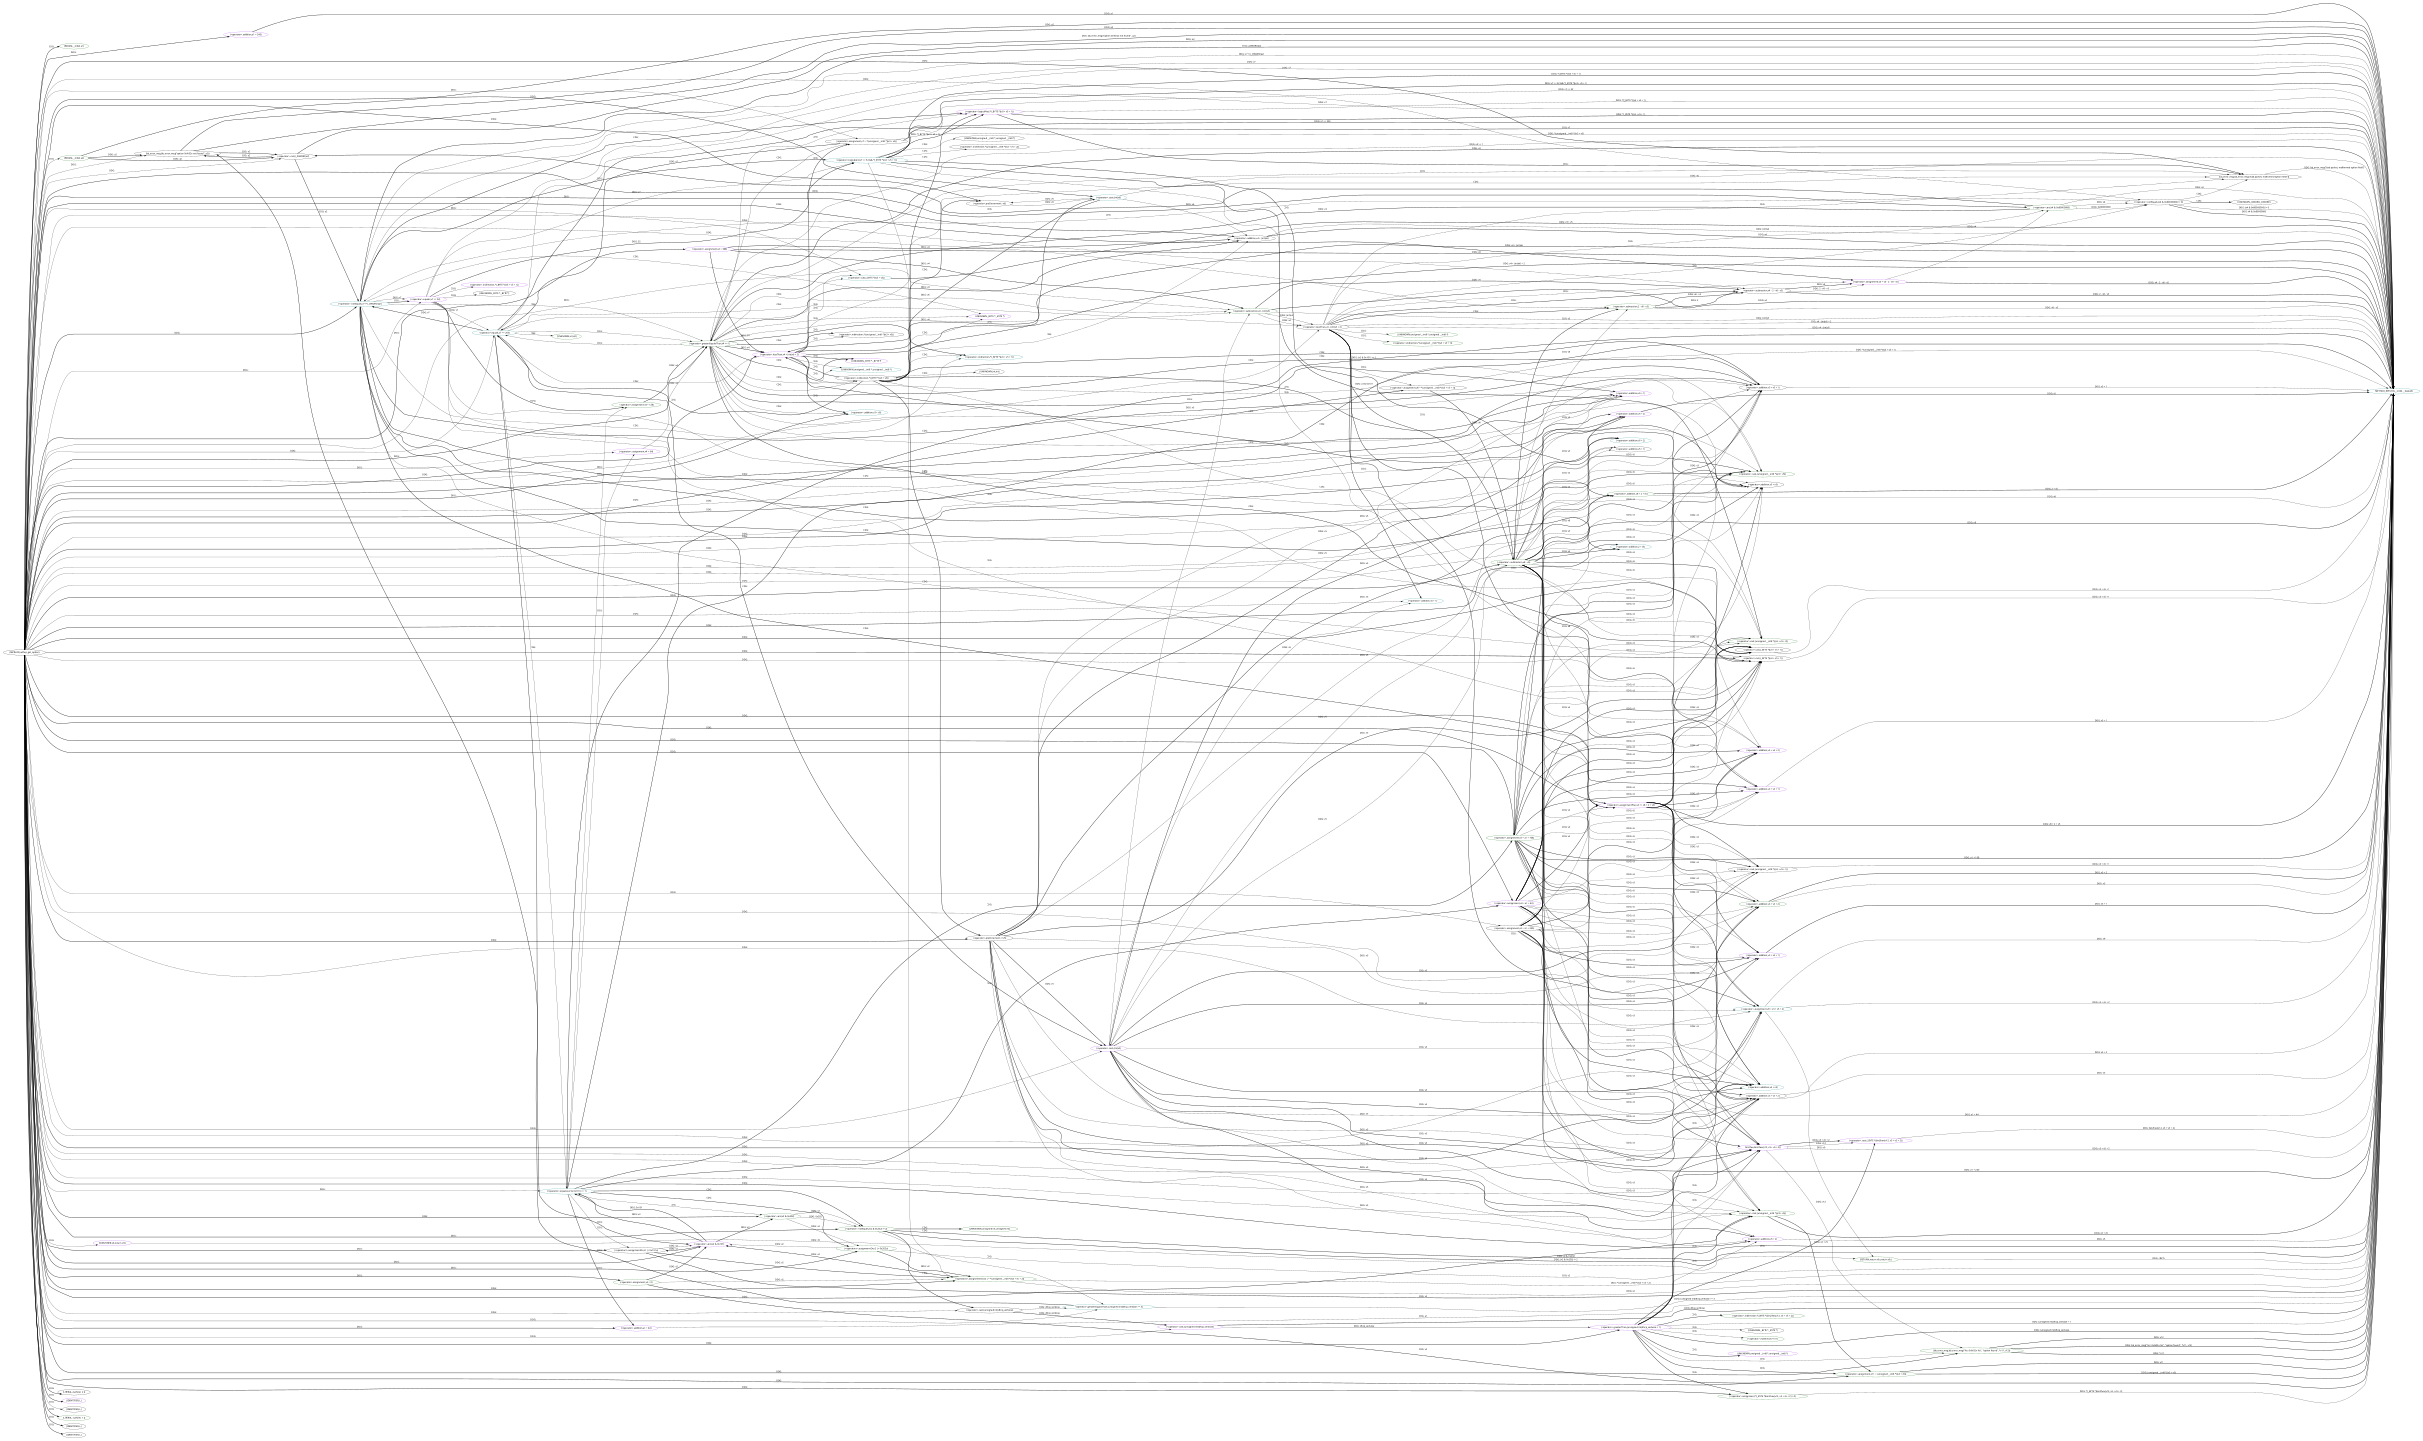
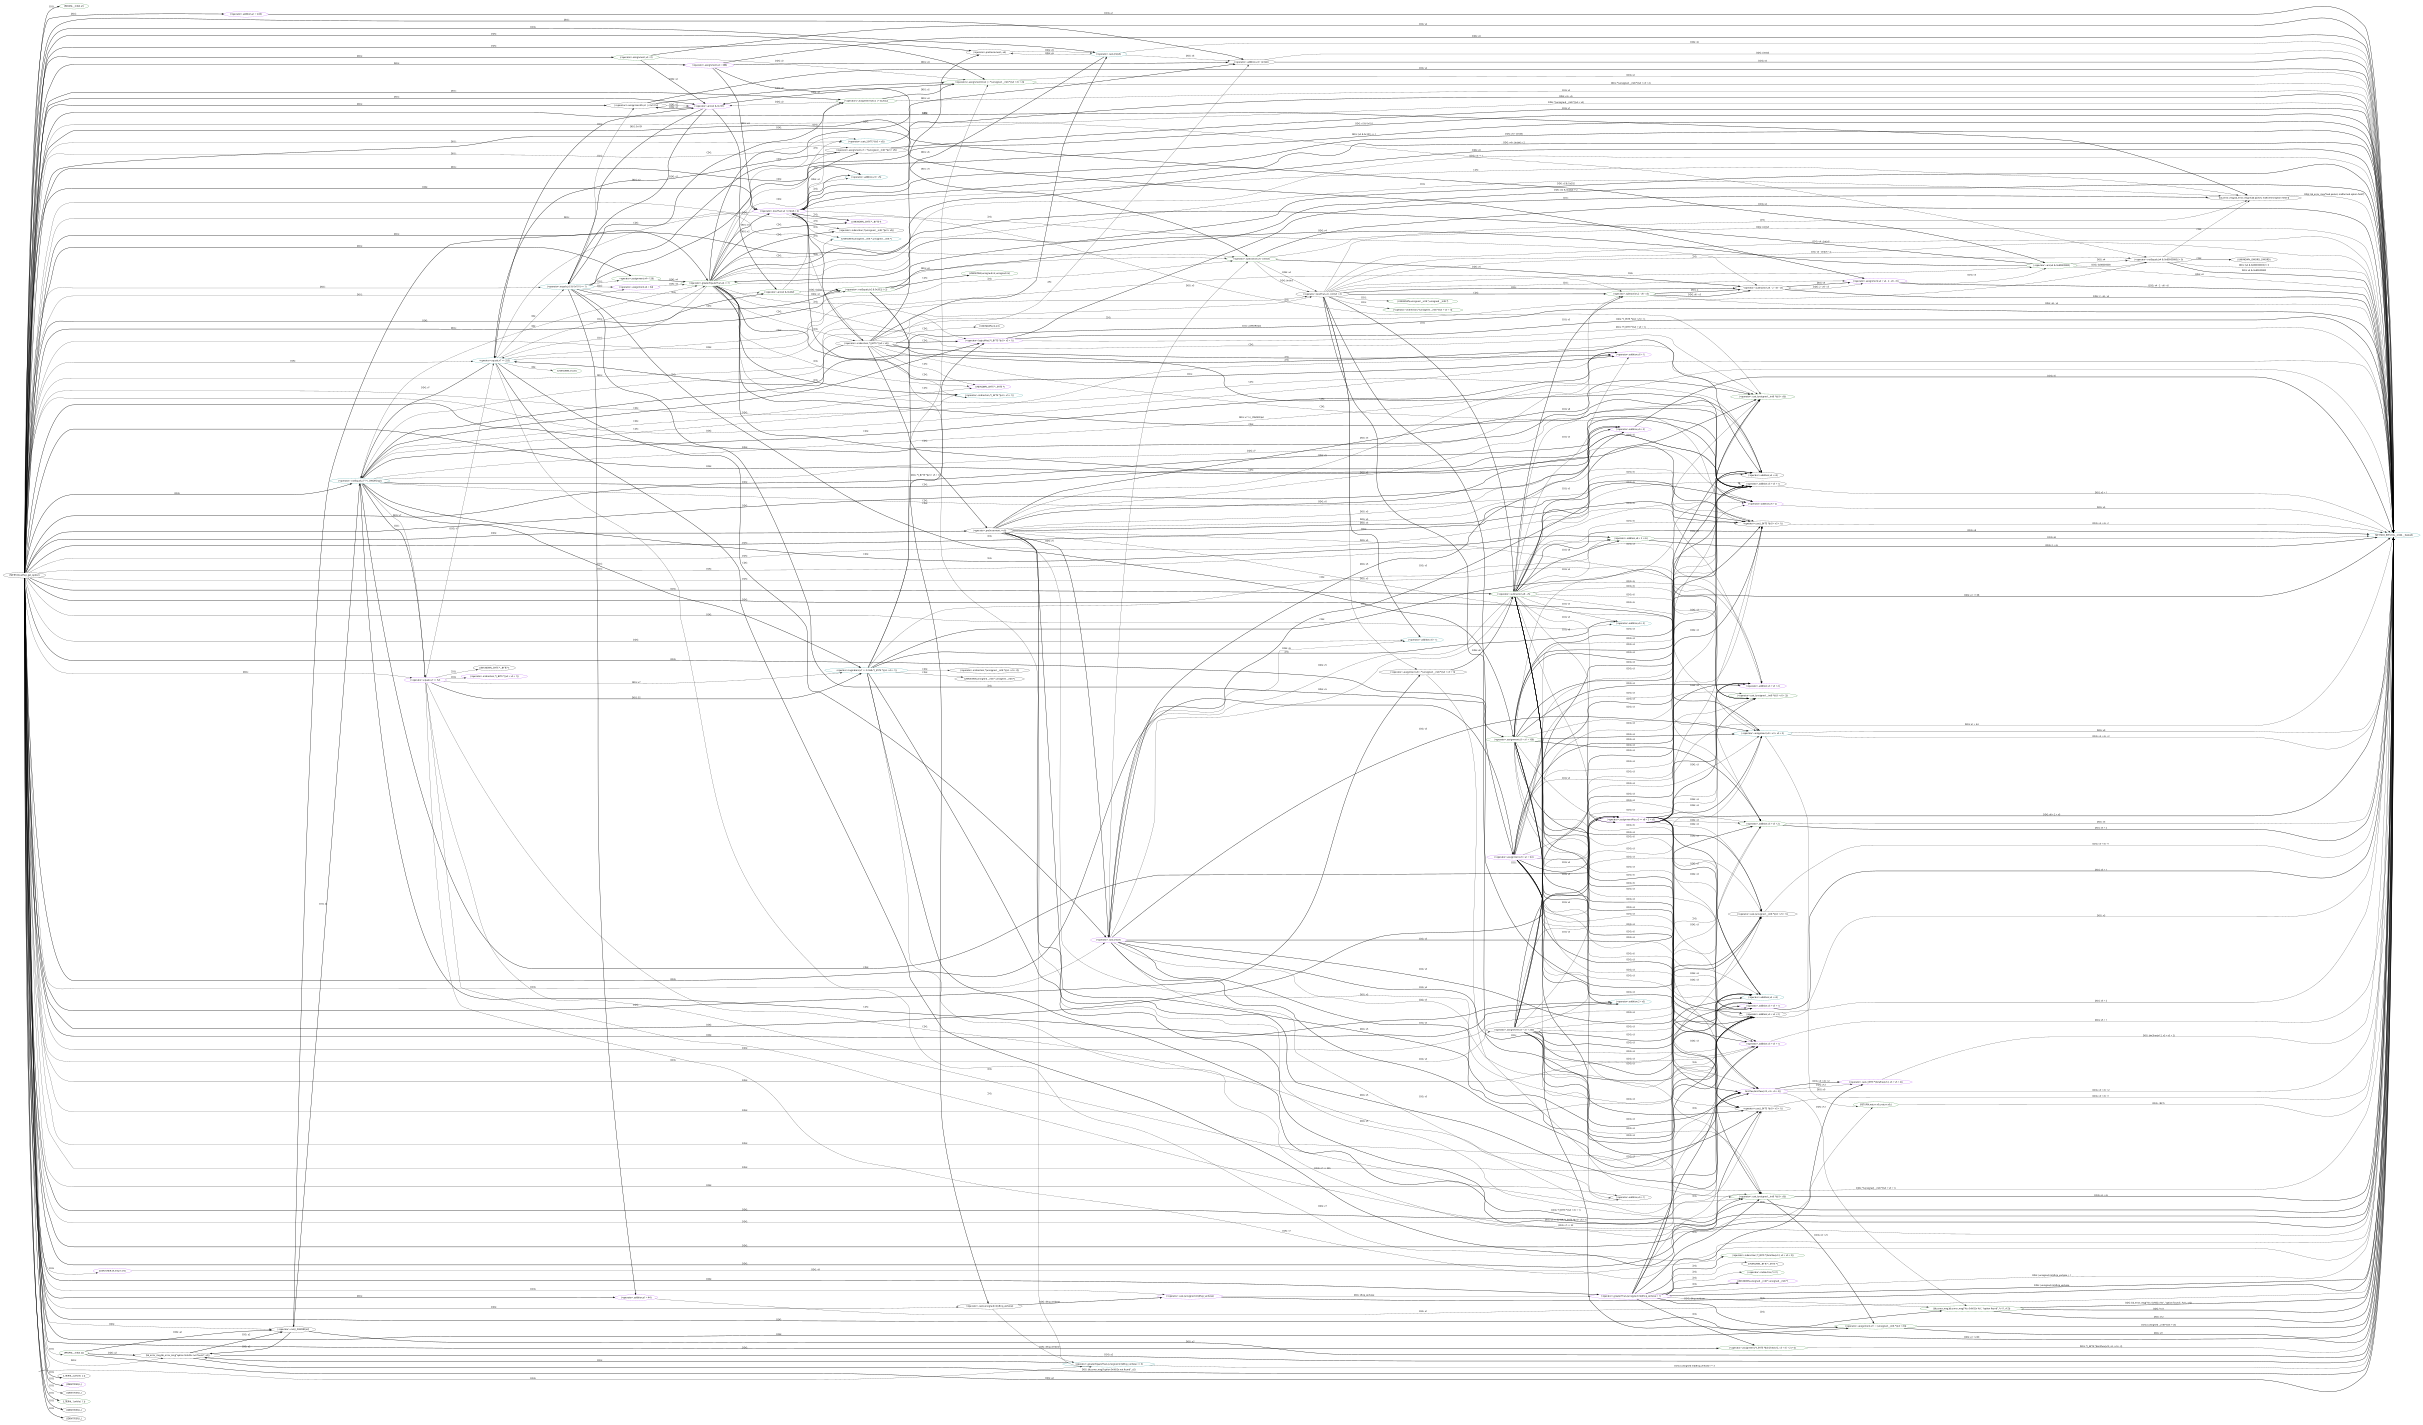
edge "(<operator>.equals,v7 == 52)" -> "(<operator>.assignment,v4 = 128)": now "(METHOD,udhcp_get_option)" -> "(<operator>.assignment,v4 = 128)"
edge "(<operator>.assignment,v3 = a1 + 108)" -> "(bin2hex,bin2hex(v12, v3 + v5 + 2))": style bold -> solid
